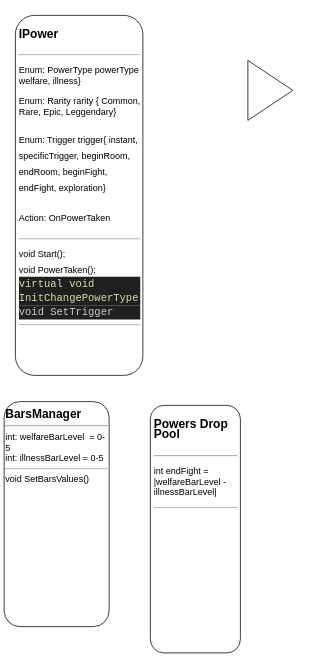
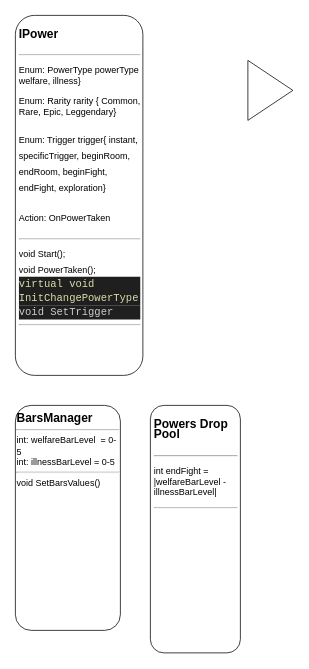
node "BarsManager int: welfareBarLevel = 0-5 int: illnessBarLevel = 0-5 void SetBarsValues()": moved (57, 514) -> (68, 518)
